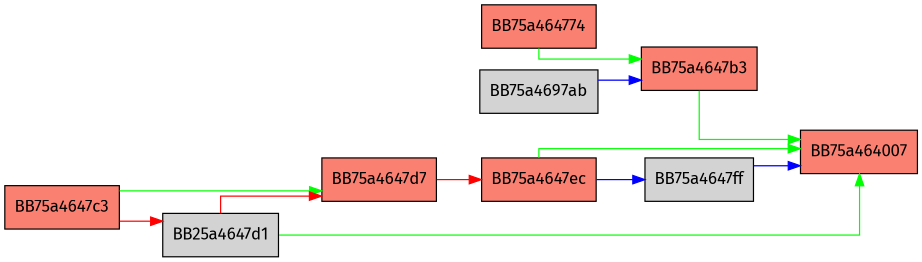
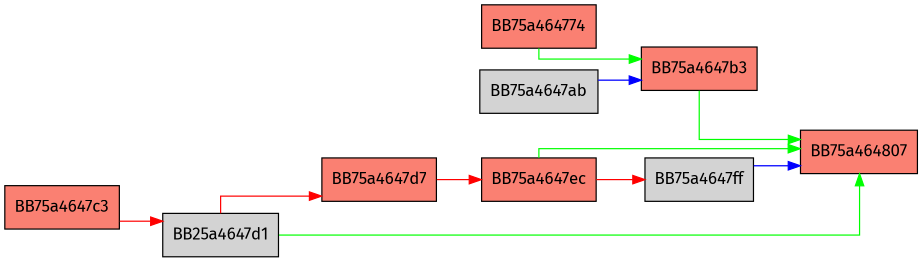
node "BB75a4697ab": label "BB75a4697ab" -> "BB75a4647ab"
node "BB75a464007": label "BB75a464007" -> "BB75a464807"
edge "BB75a4647ec" -> "BB75a4647ff": color blue -> red
edge "BB75a4647c3" -> "BB75a4647d7": removed
